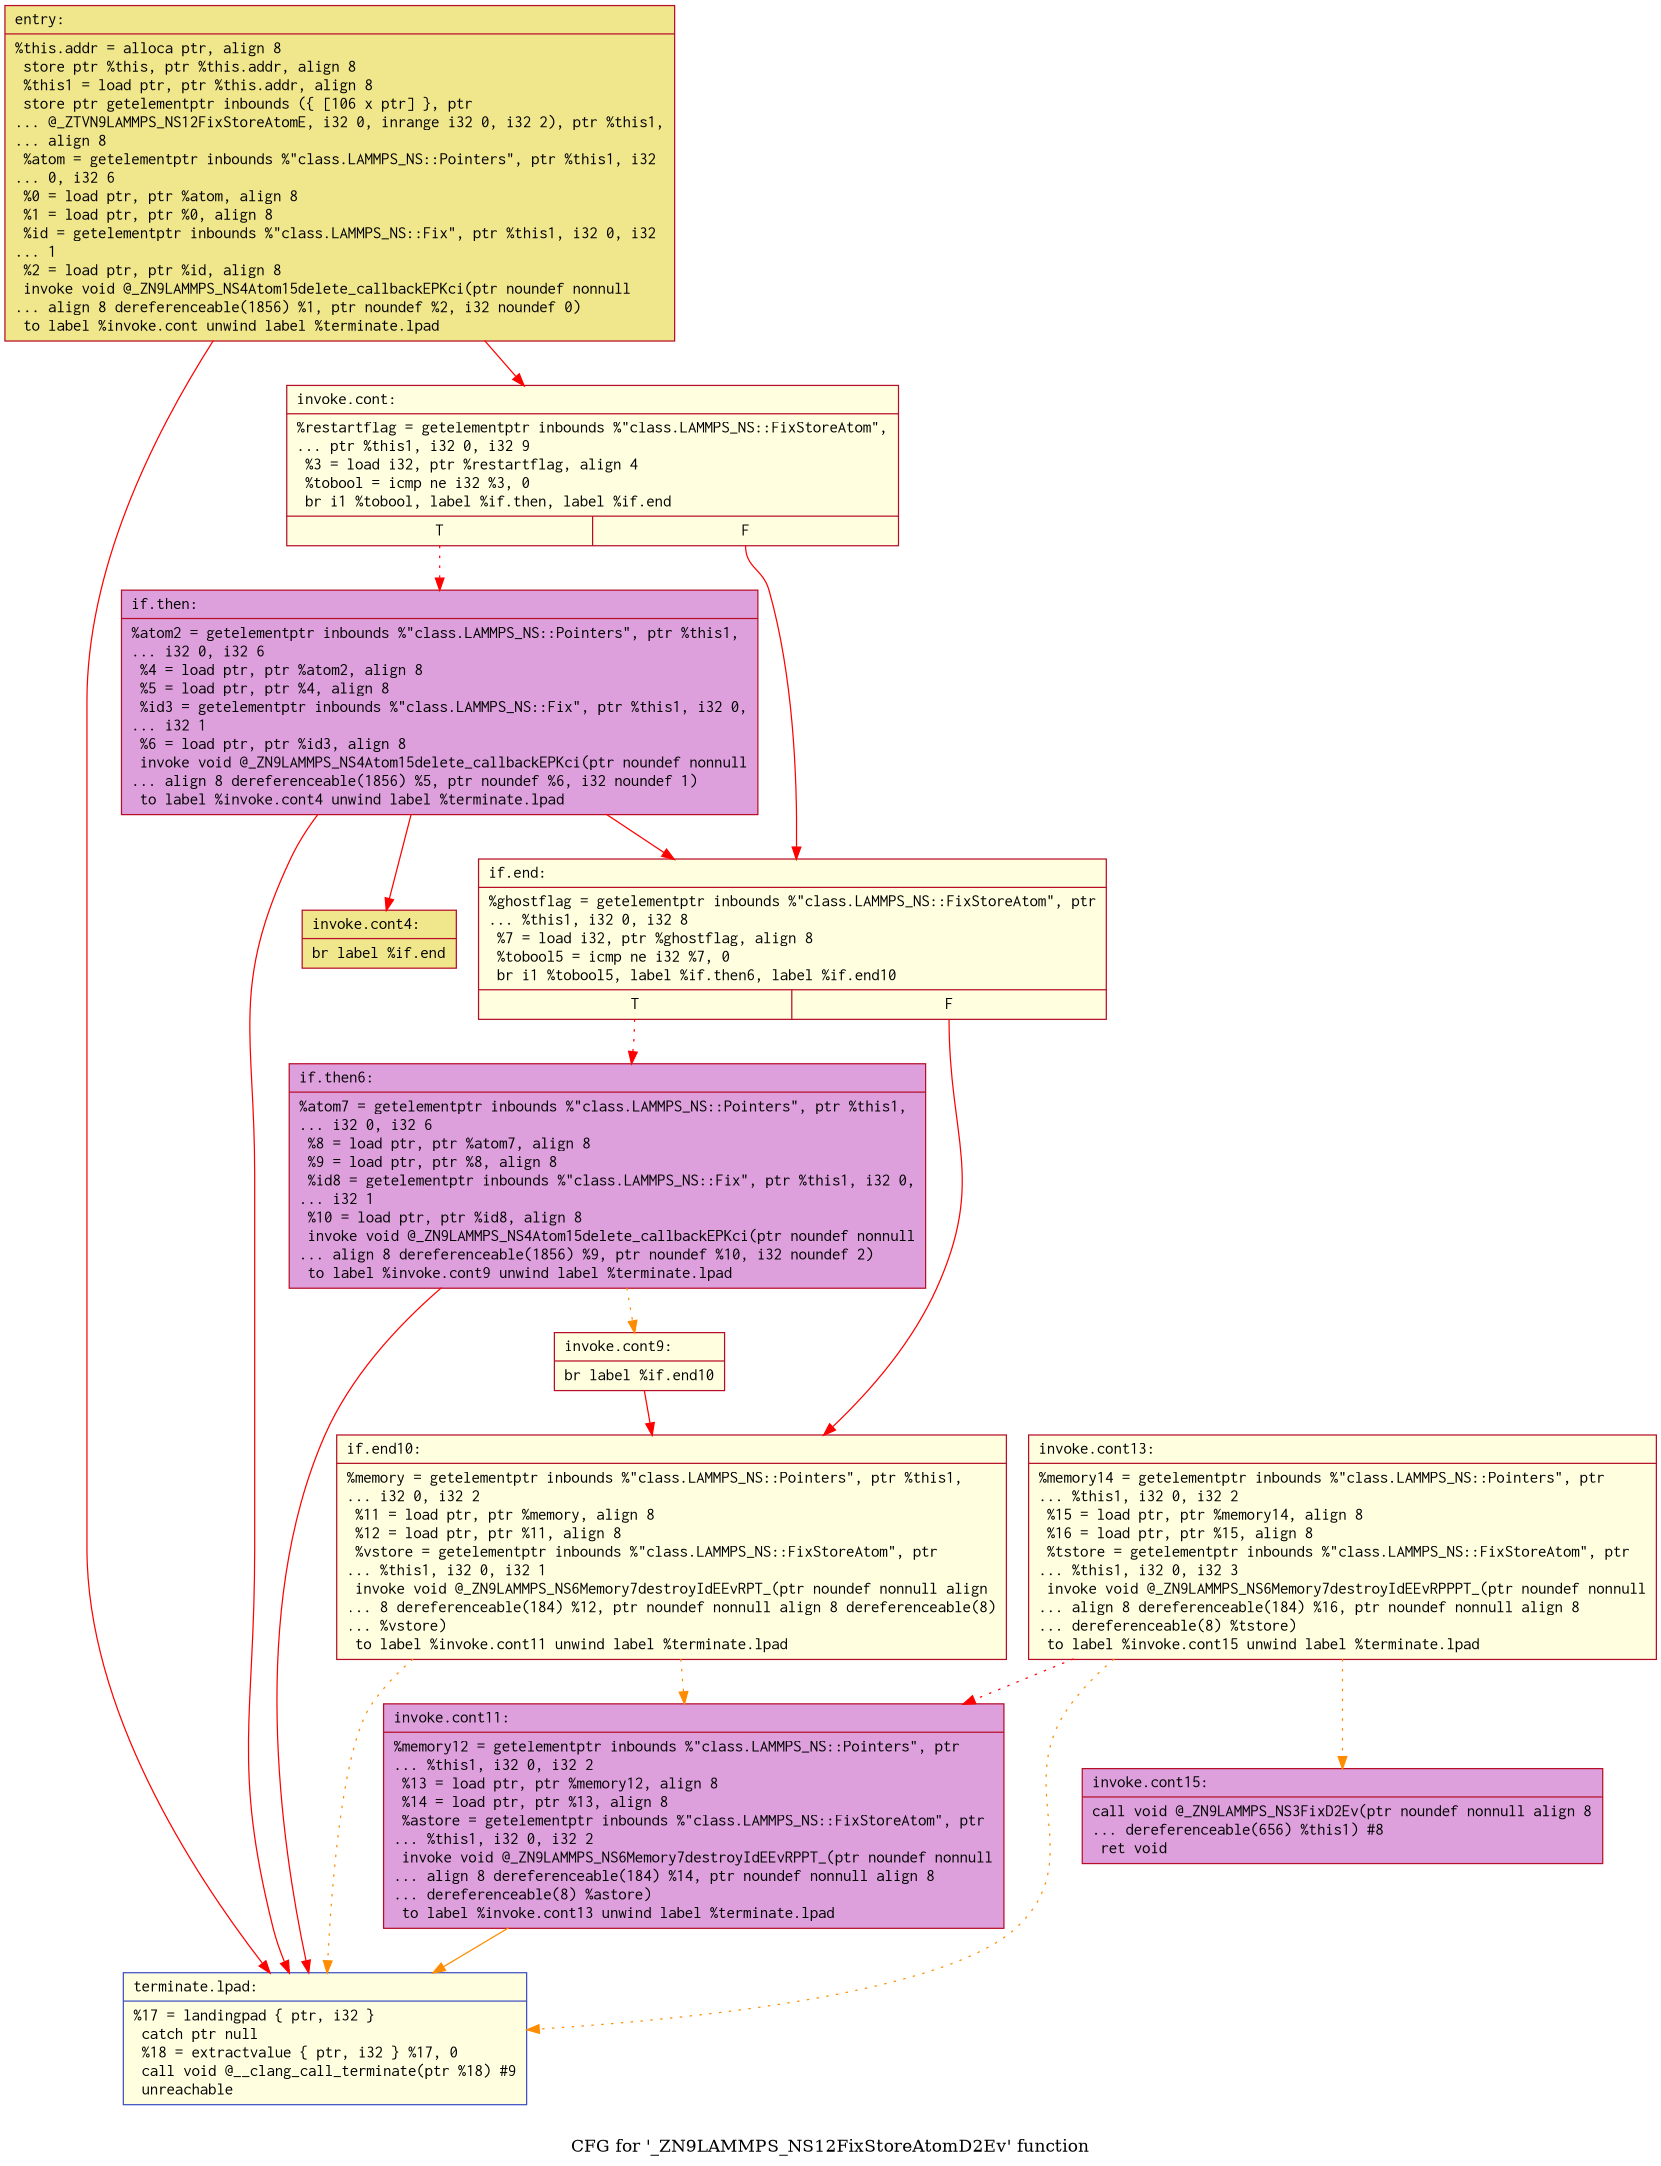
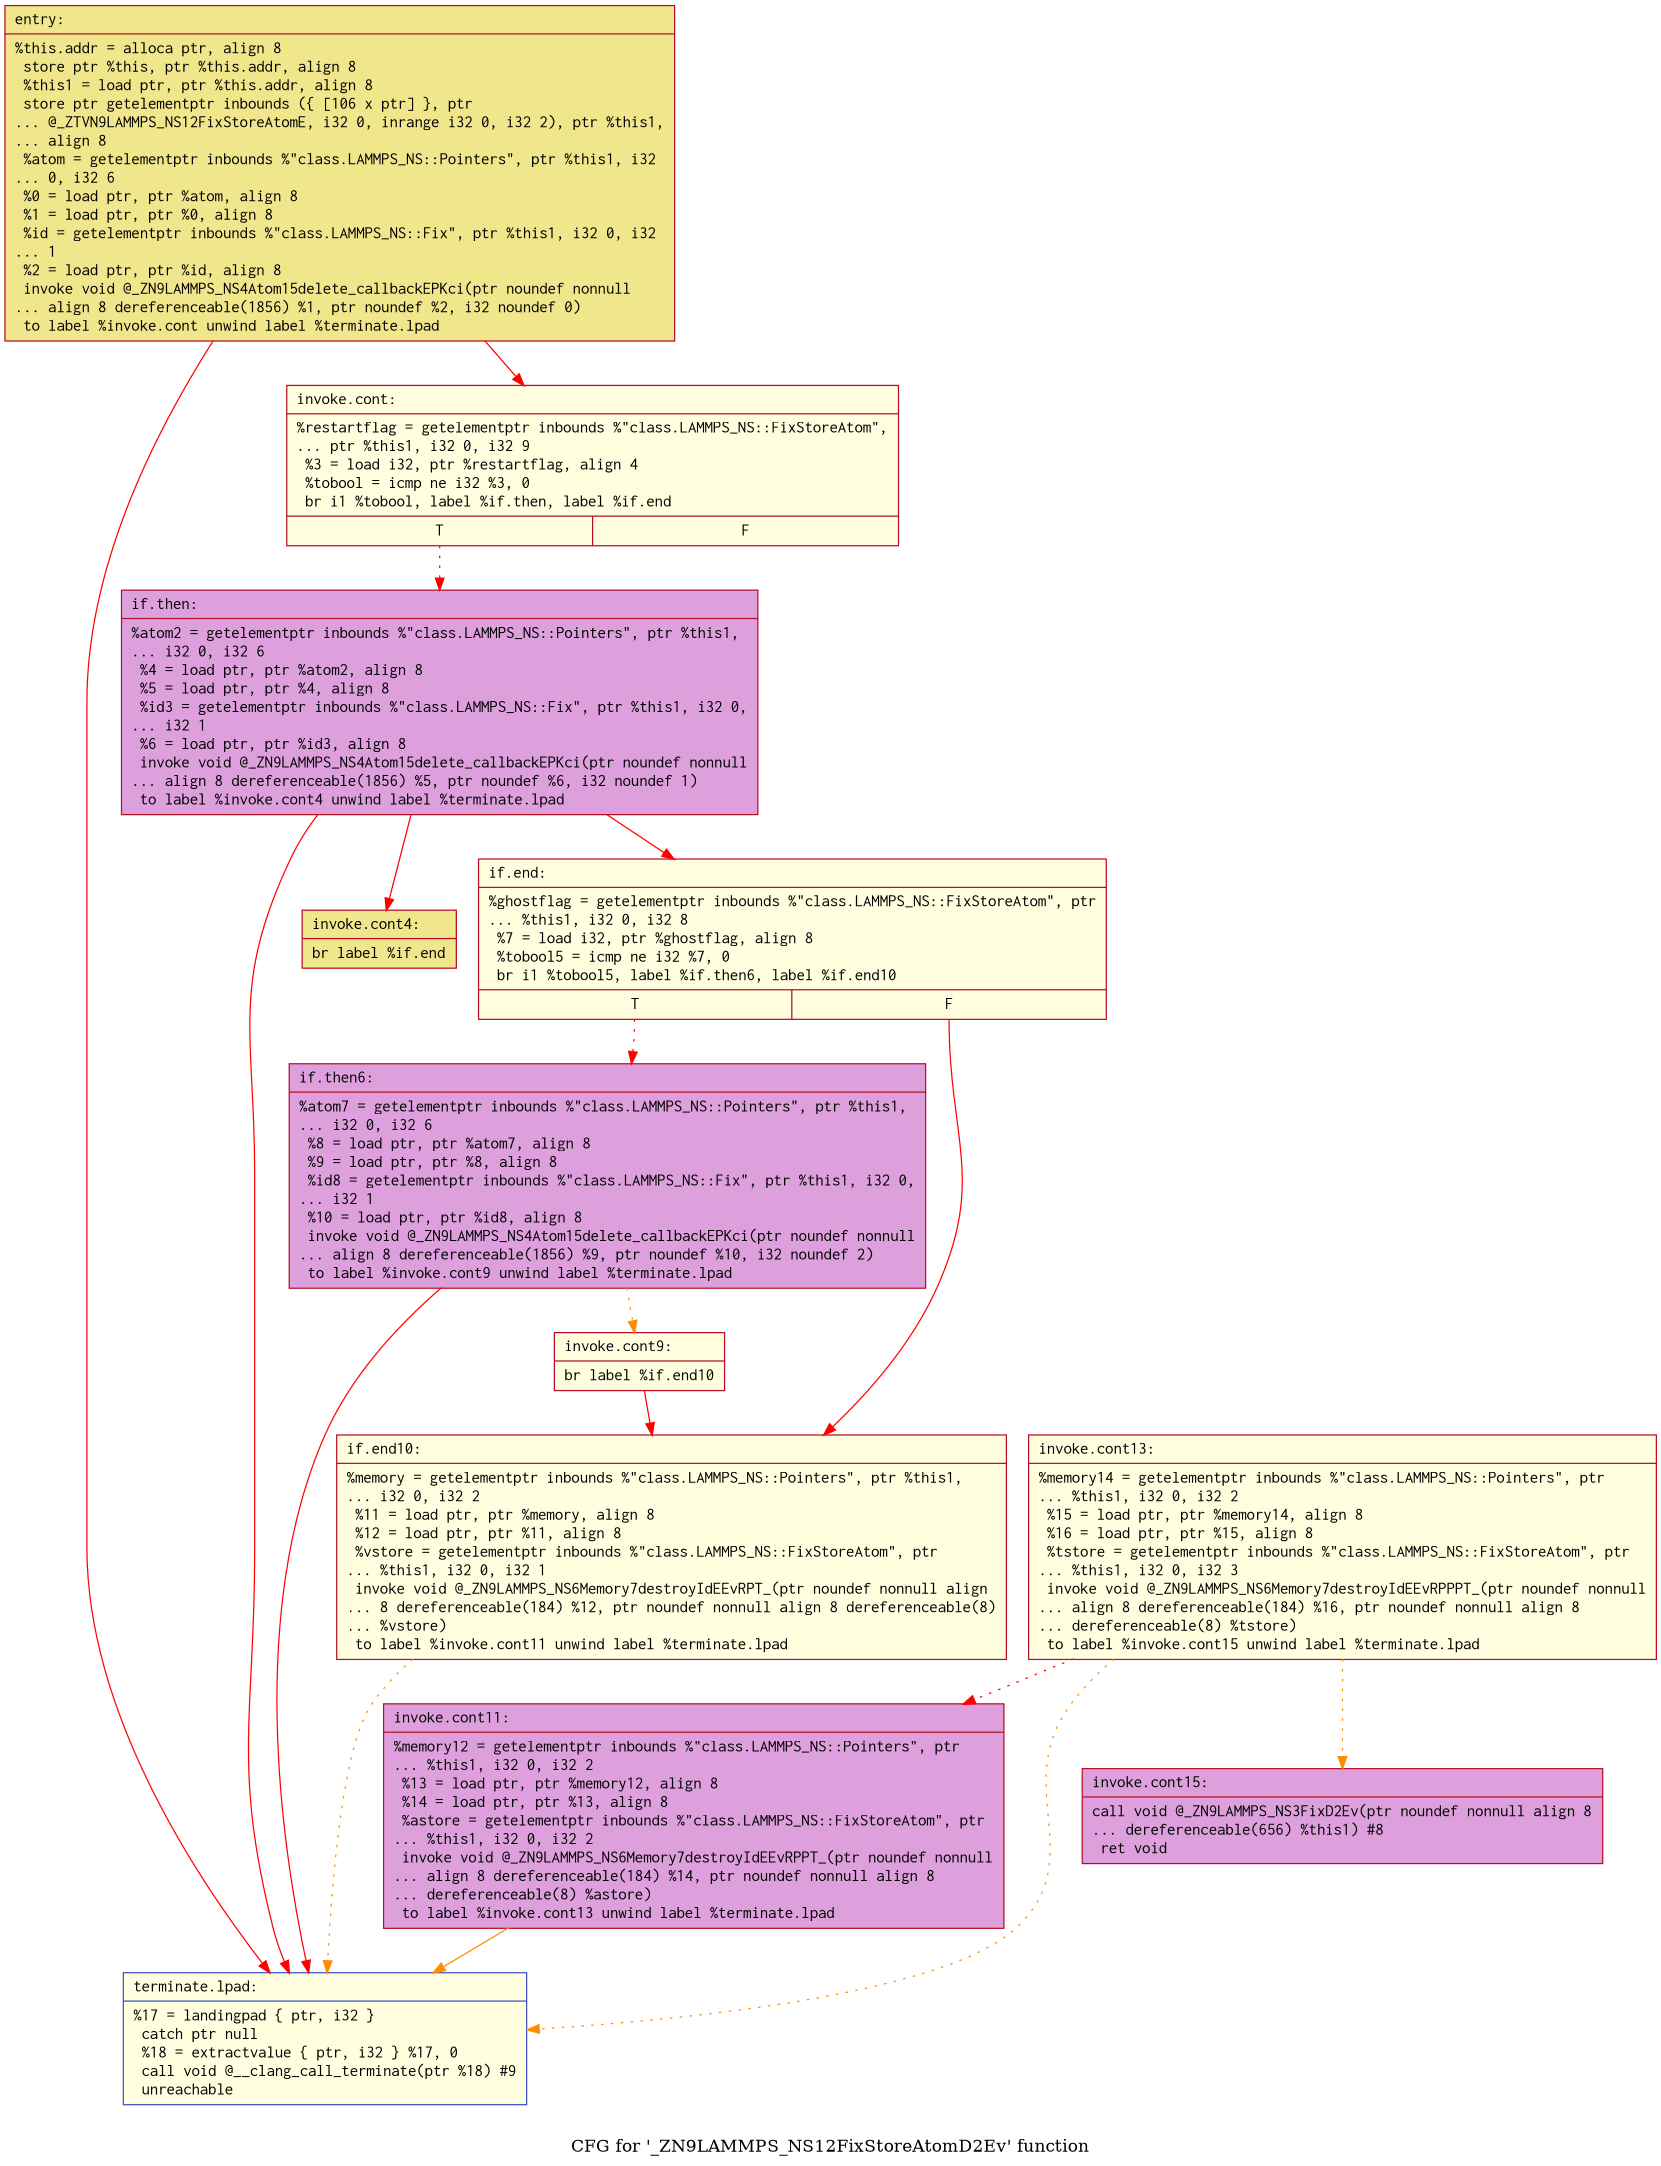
edge "invoke.cont:" -> "if.end:": removed
edge "if.end10:" -> "invoke.cont11:": removed
